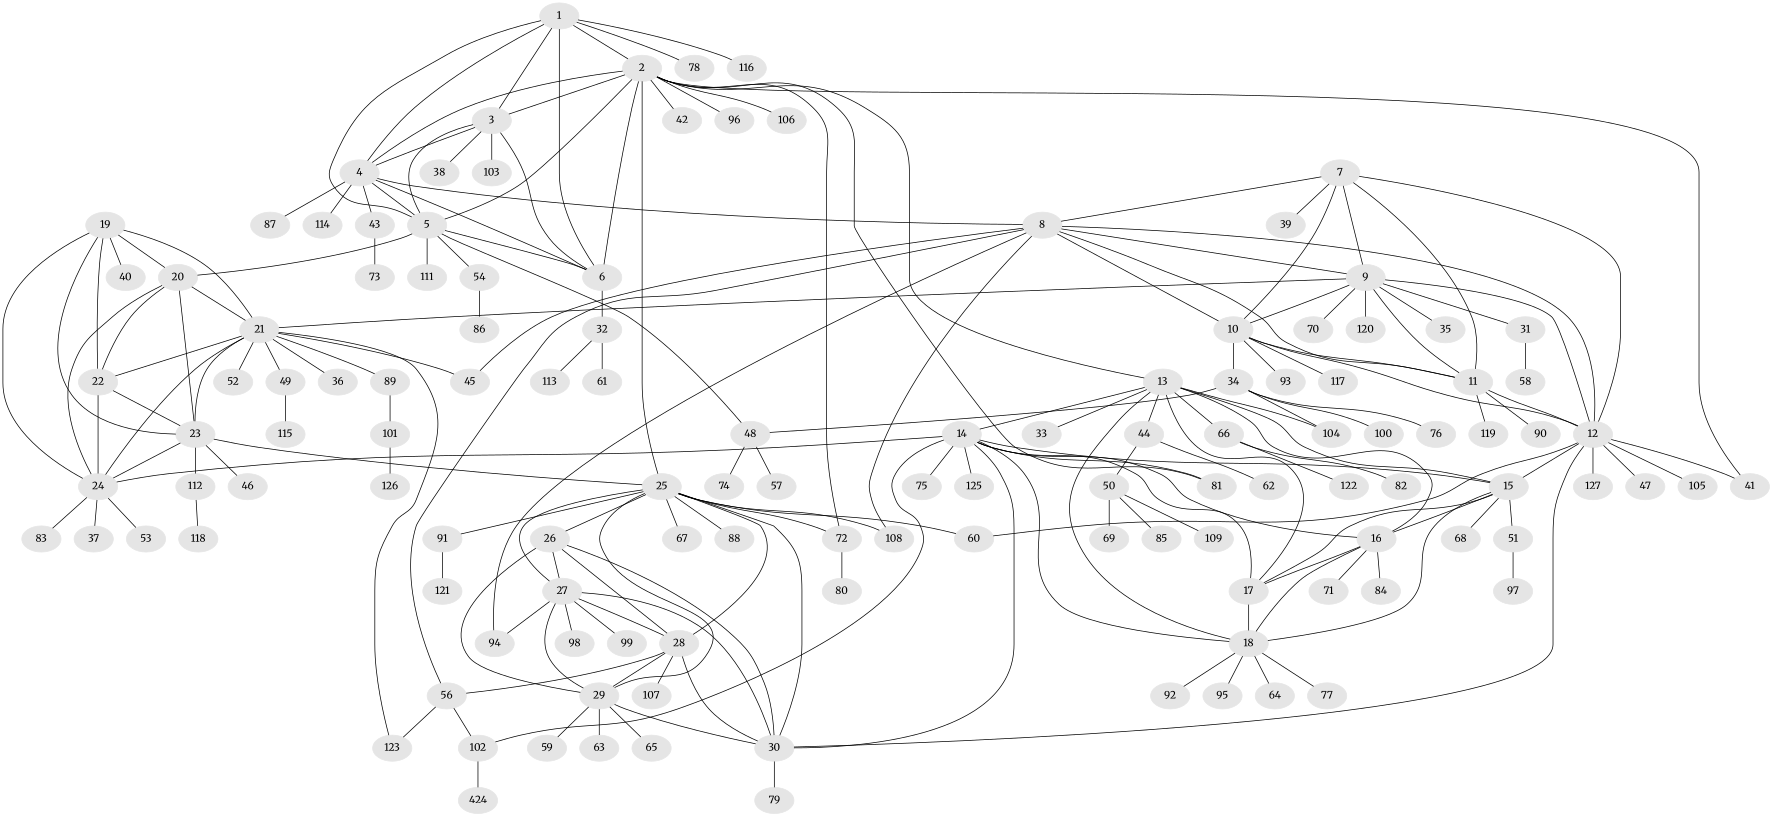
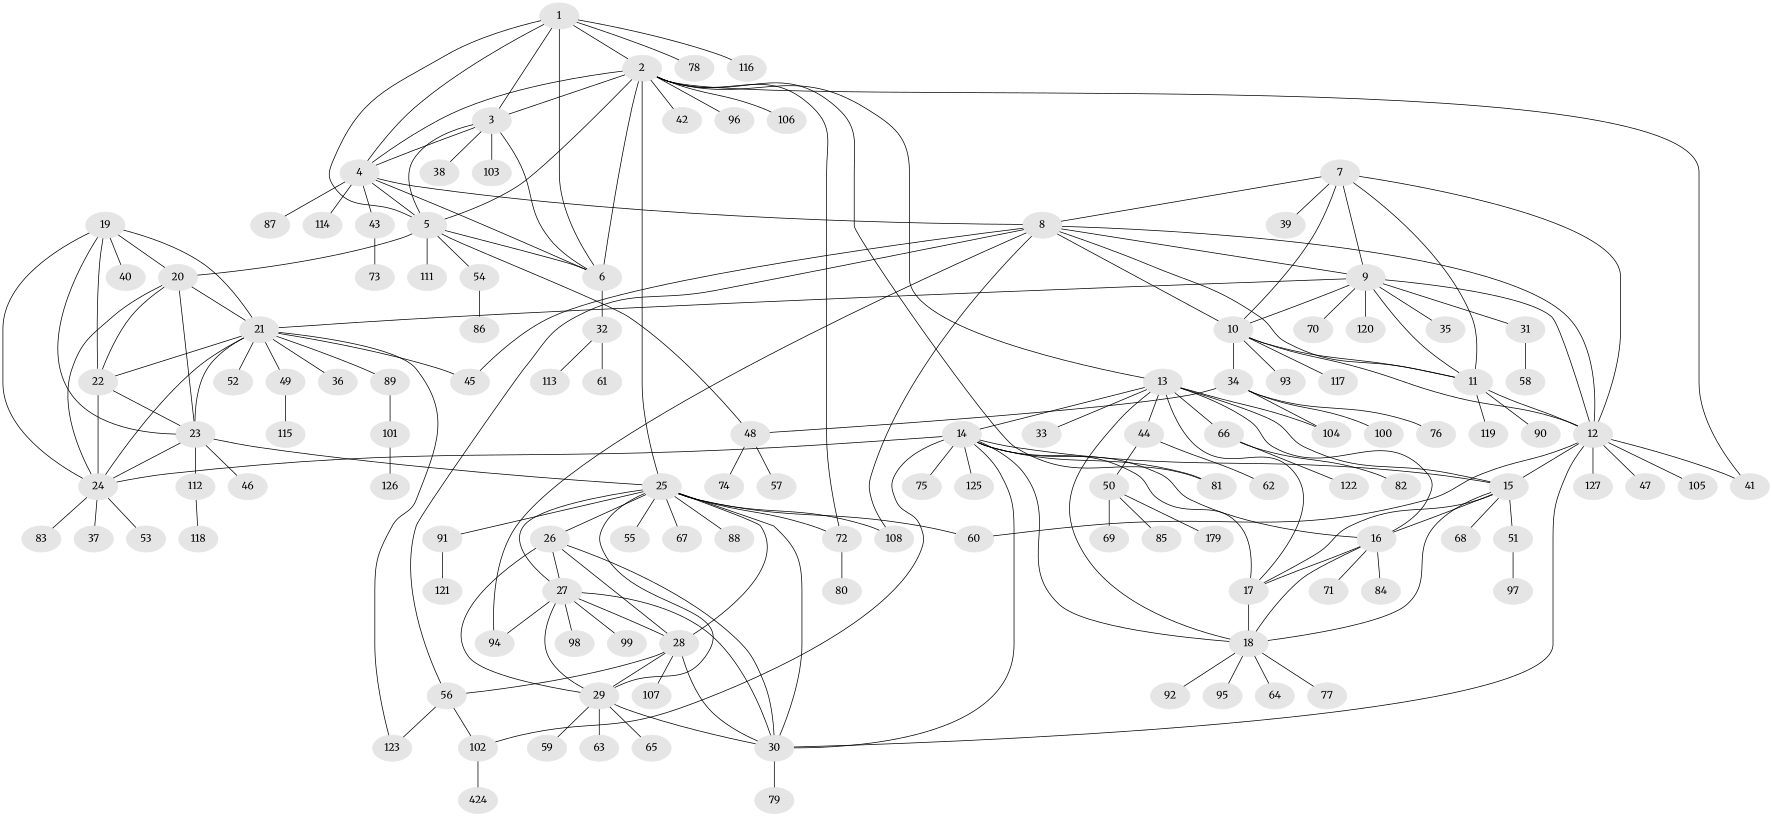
node "55": added
node "109": label "109" -> "179"
